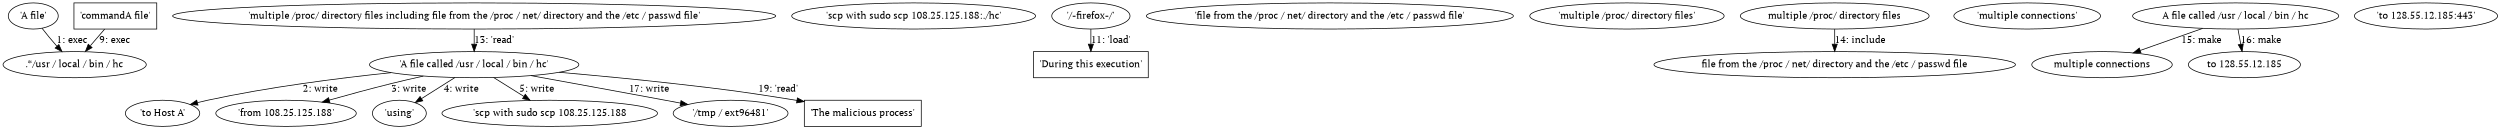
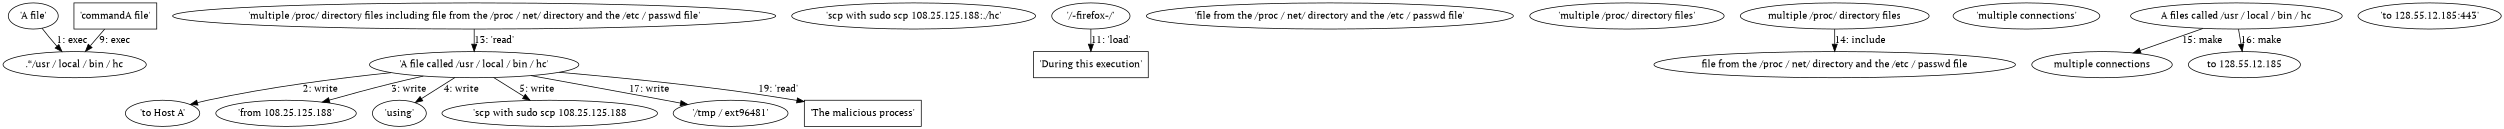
node "A file called /usr / local / bin / hc": label "A file called /usr / local / bin / hc" -> "A files called /usr / local / bin / hc"
